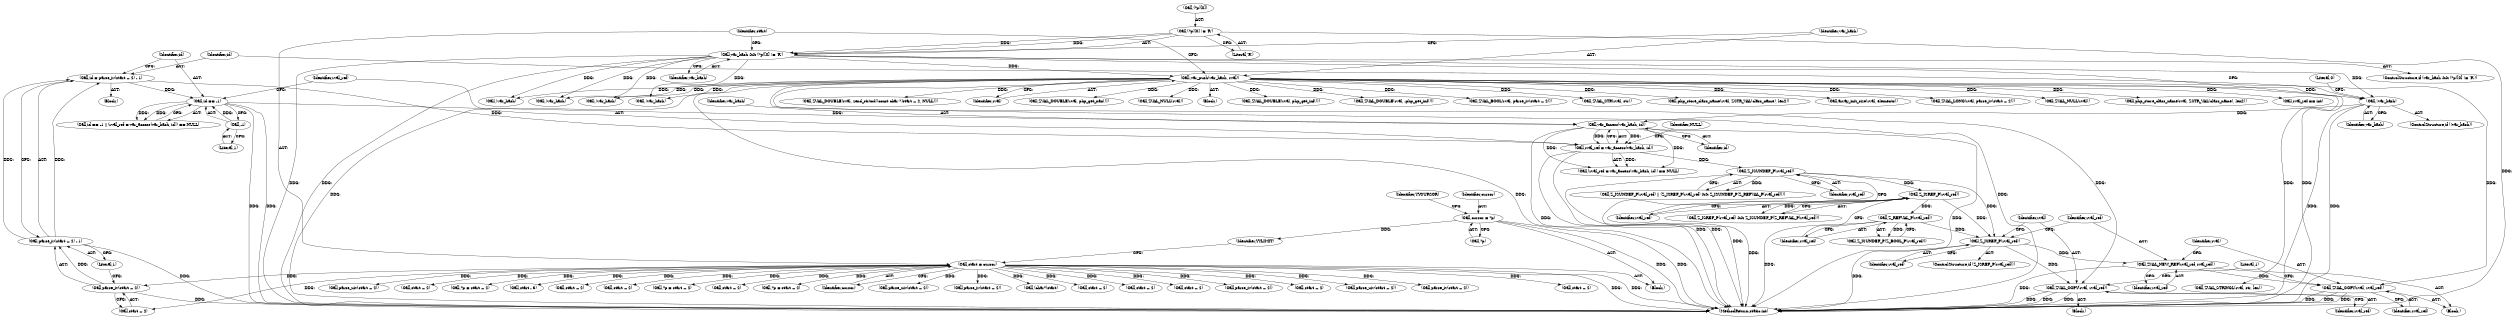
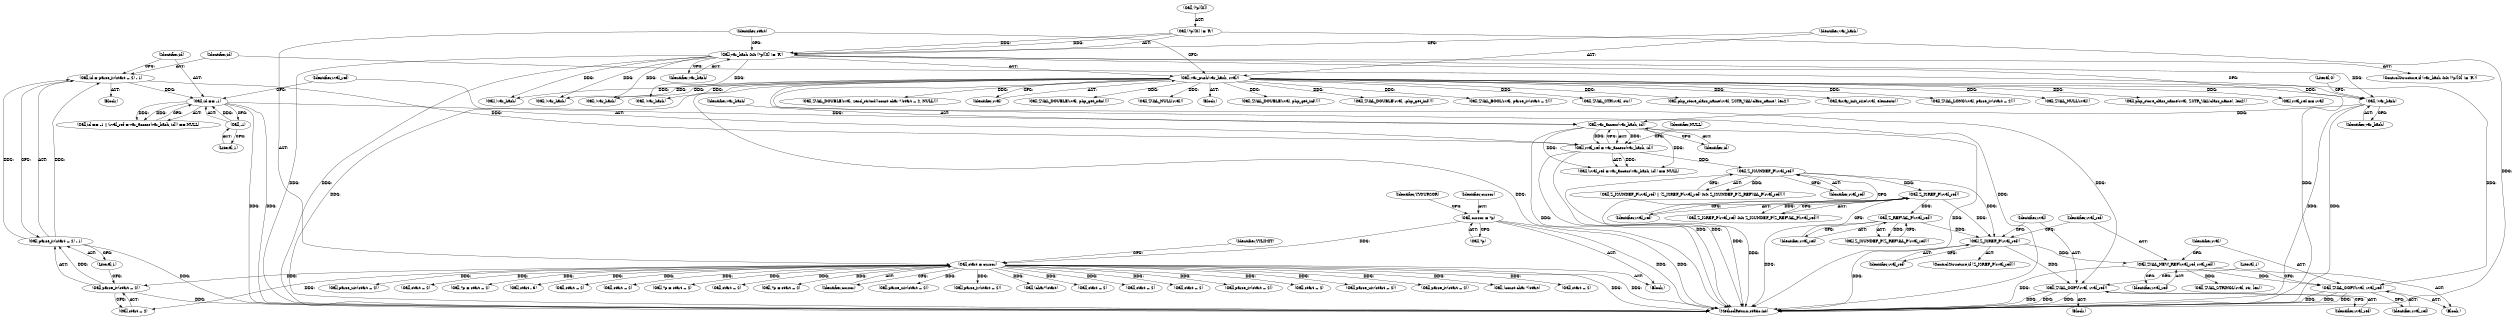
node "(Literal,'R')": removed
edge "(Call,var_hash && (*p)[0] != 'R')" -> "(Call,var_push(var_hash, rval))": label "DDG: " -> "AST: "
edge "(Call,var_push(var_hash, rval))" -> "(Call,ZVAL_STRINGL(rval, str, len))": now "(Call,ZVAL_NEW_REF(rval_ref, rval_ref))" -> "(Call,ZVAL_STRINGL(rval, str, len))"
node "(Call,rval_ref == int)": label "(Call,rval_ref == int)" -> "(Call,rval_ref == rval)"
node "(ControlStructure,if (!var_hash))": removed
edge "(Call,cursor = *p)" -> "(Identifier,YYLIMIT)": now "(Call,cursor = *p)" -> "(Call,start = cursor)"
node "(Call,Z_ISUNDEF_P(Z_BOOL_P(rval_ref)))": label "(Call,Z_ISUNDEF_P(Z_BOOL_P(rval_ref)))" -> "(Call,Z_ISUNDEF_P(Z_REFVAL_P(rval_ref)))"
node "(Call,(const char *)start)": added
